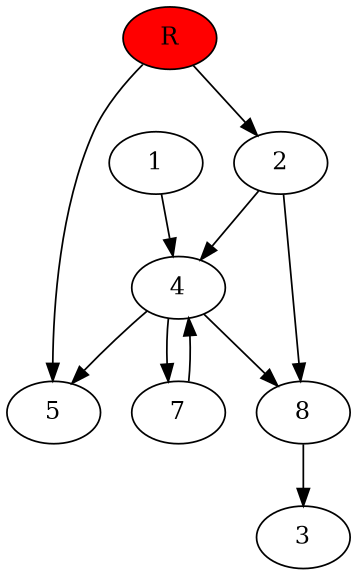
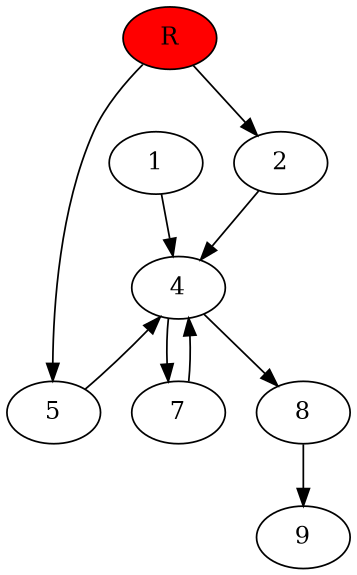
edge "2" -> "8": removed
edge "4" -> "5": reversed
node "3": label "3" -> "9"
